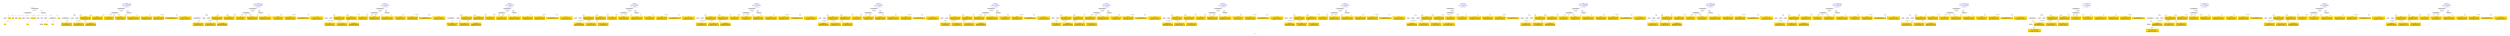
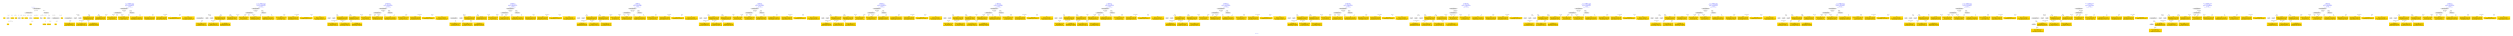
node "Date": added
node "Credit Line": fillcolor lightgray -> gold
node "id": fillcolor lightgray -> gold
node "Geography": fillcolor lightgray -> gold
